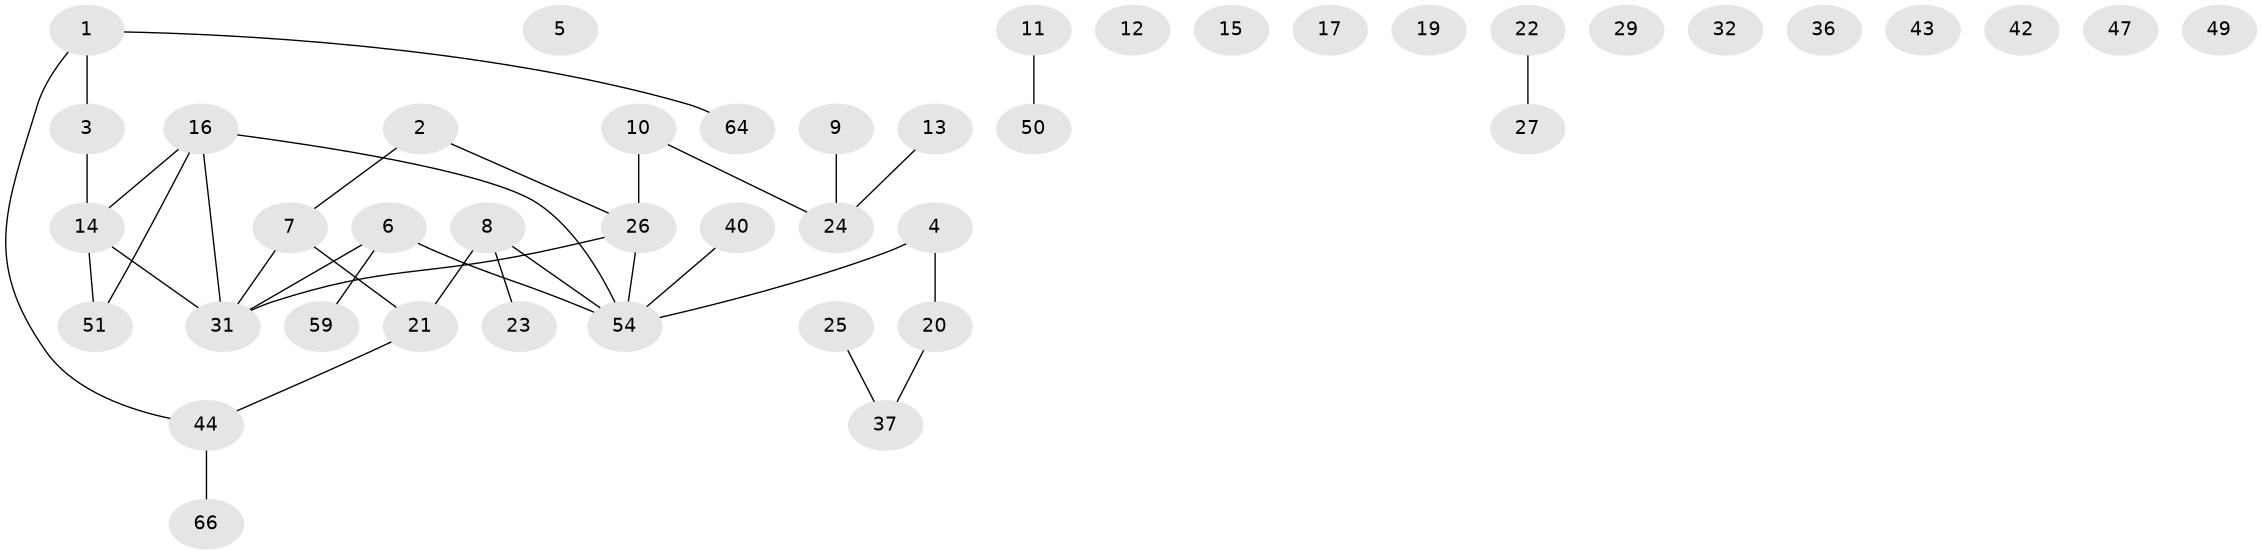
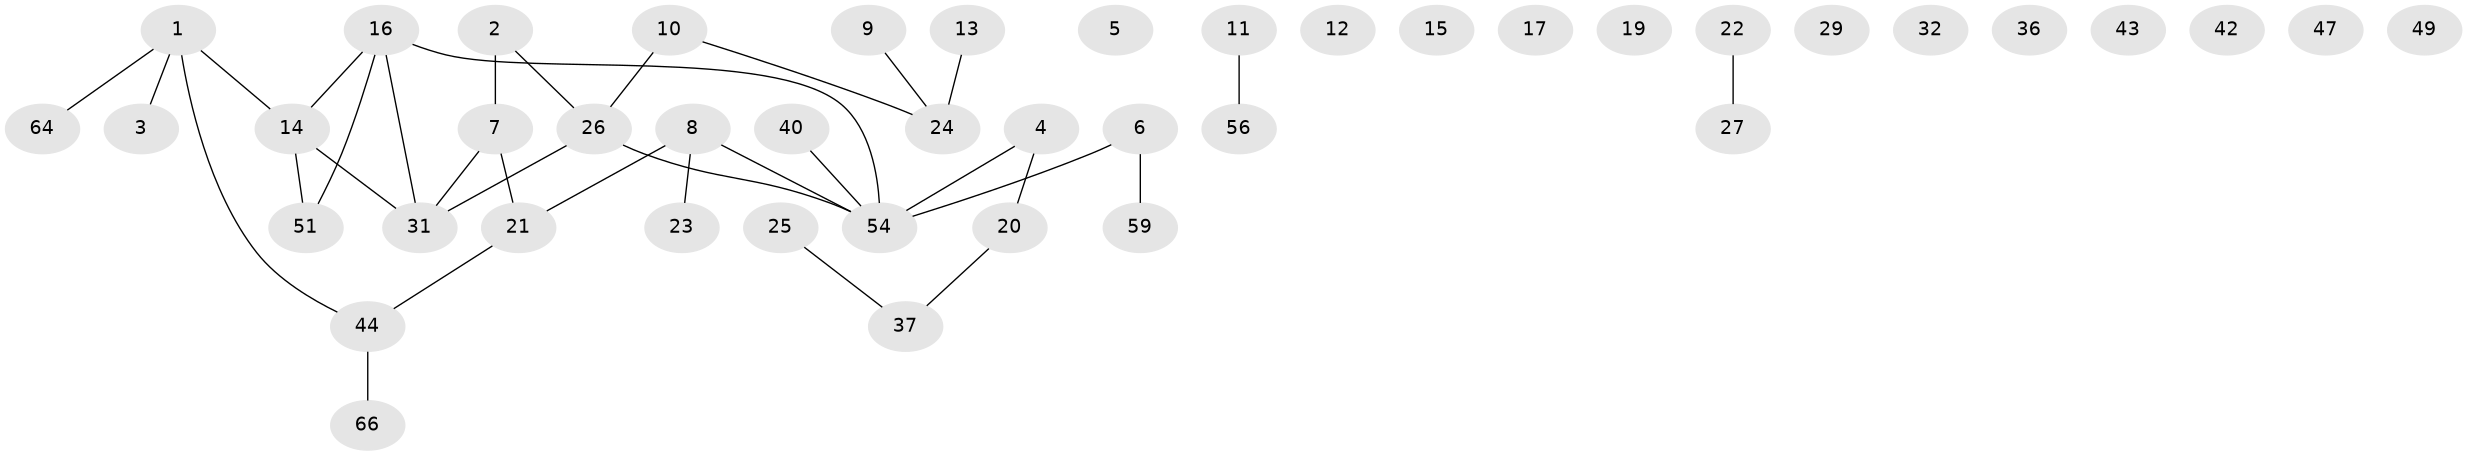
node "50": label "50" -> "56"
edge "3" -- "14": now "1" -- "14"
edge "6" -- "31": removed
